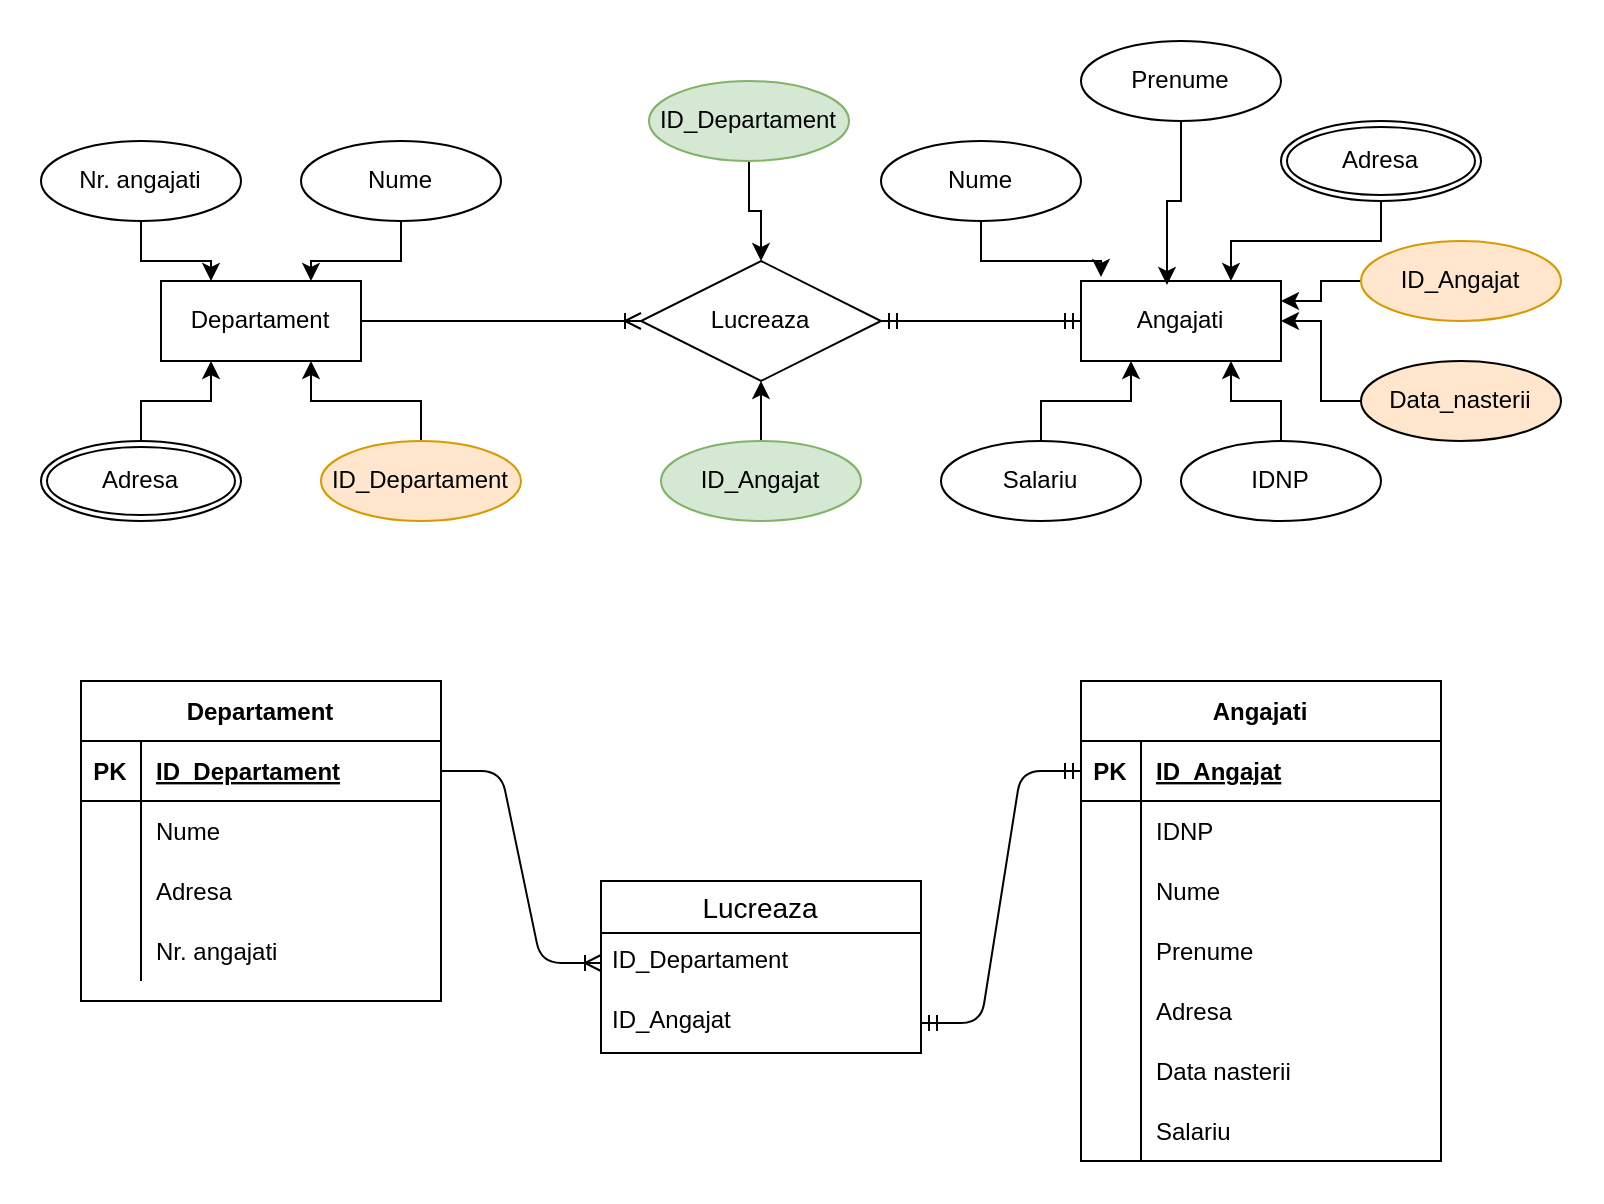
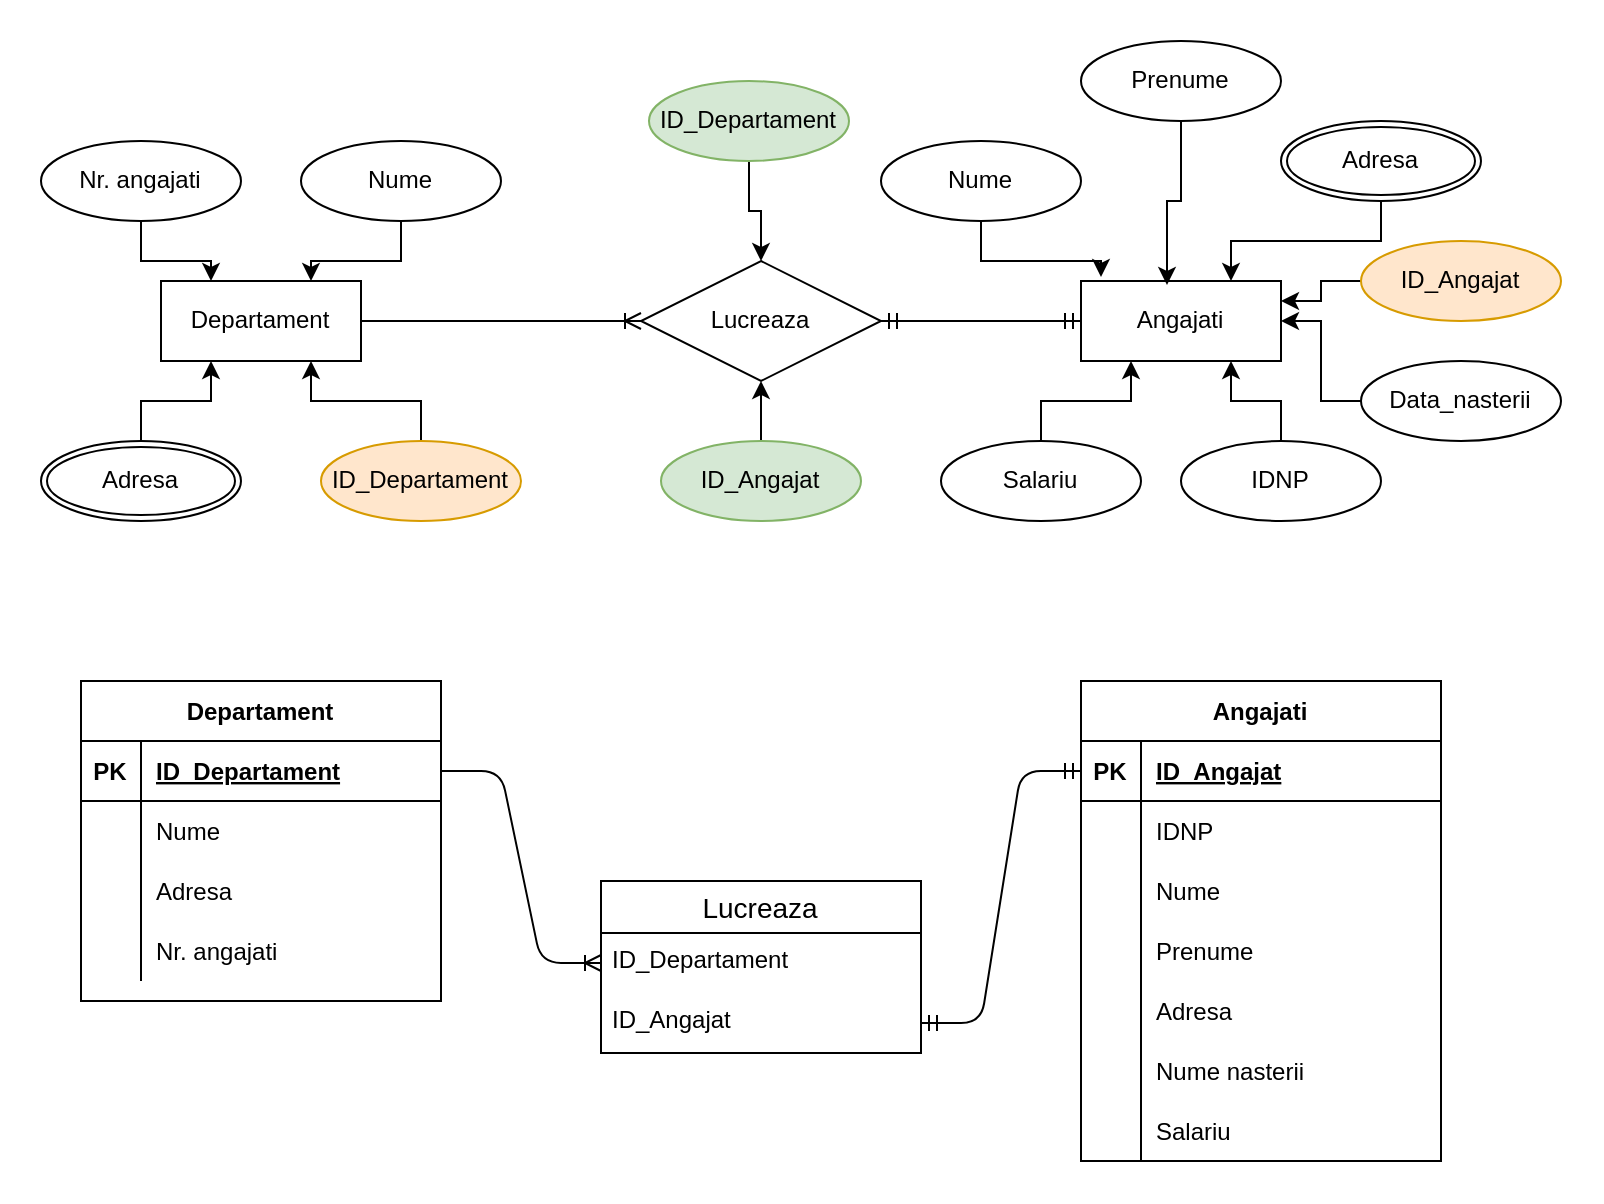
node "Data_nasterii": fillcolor #ffe6cc -> #ffffff
node "Data nasterii": label "Data nasterii" -> "Nume nasterii"
